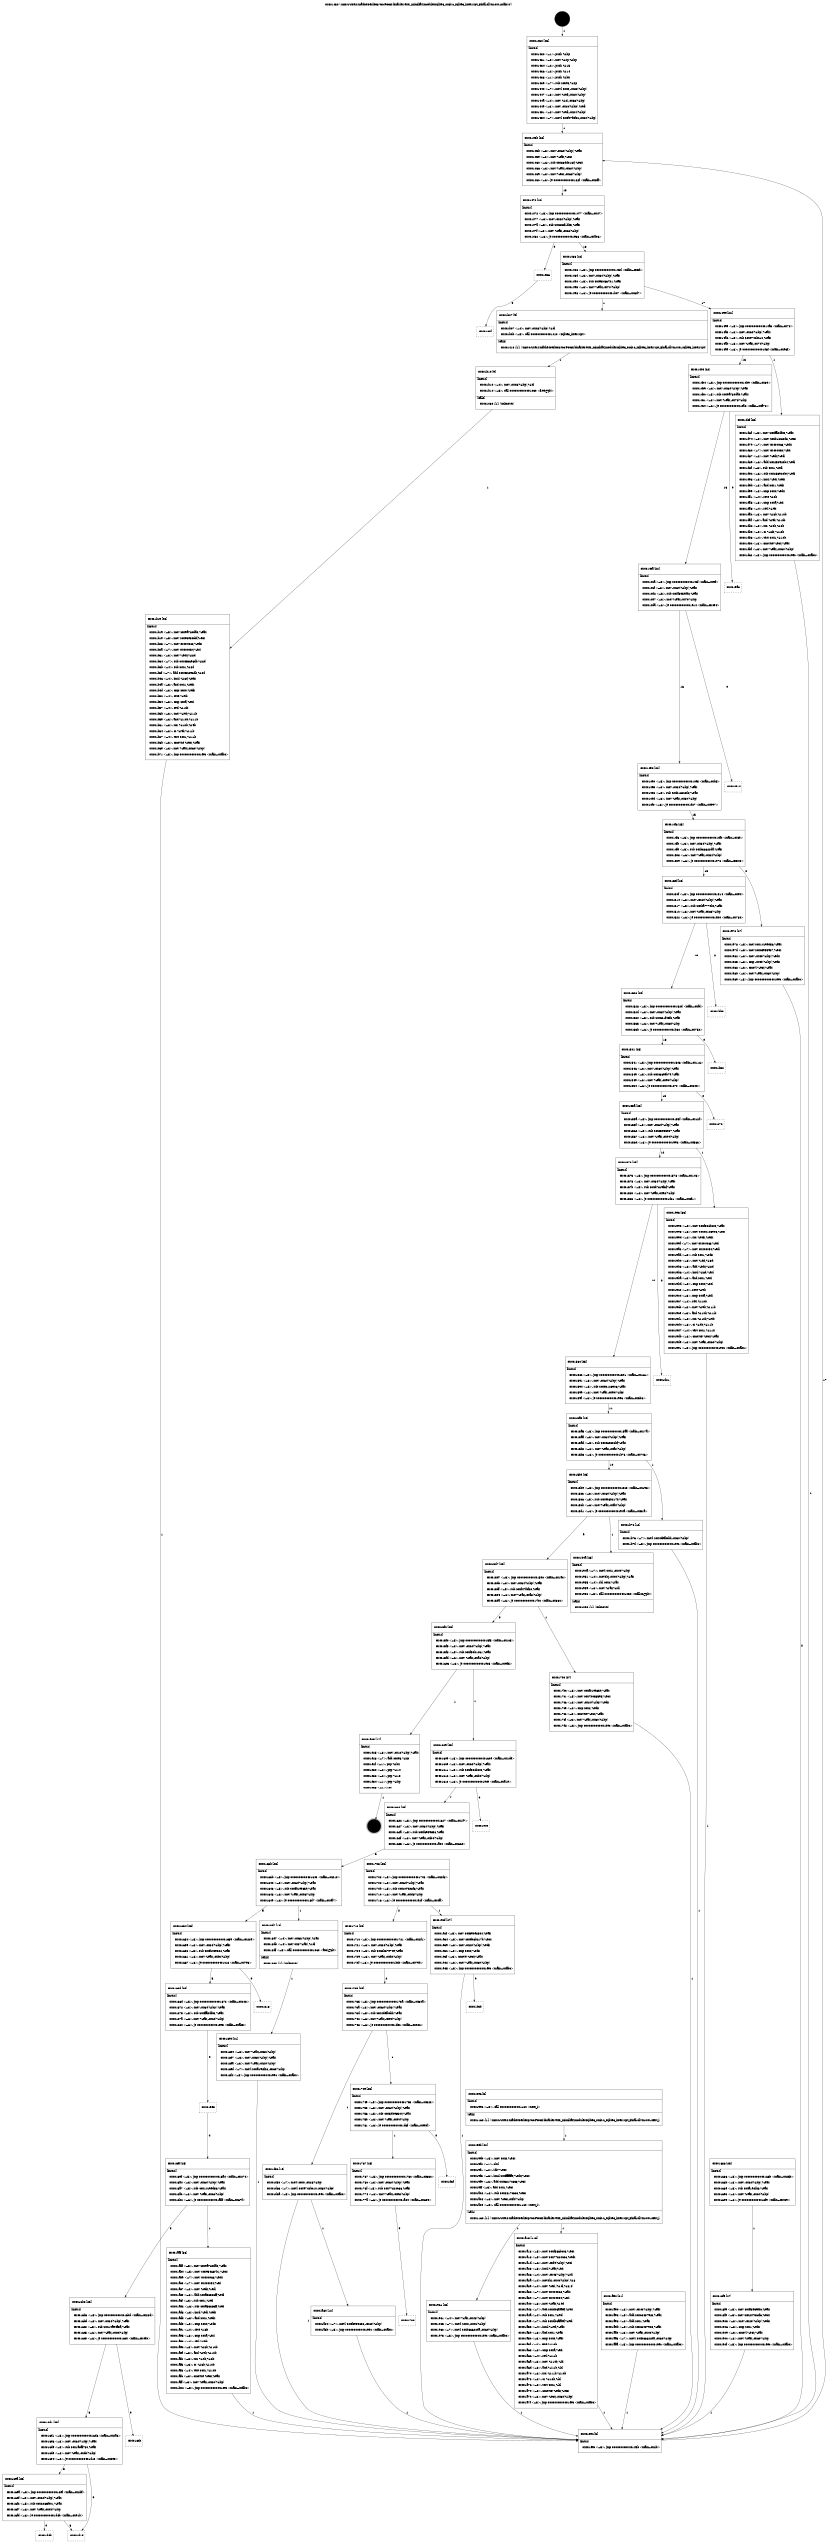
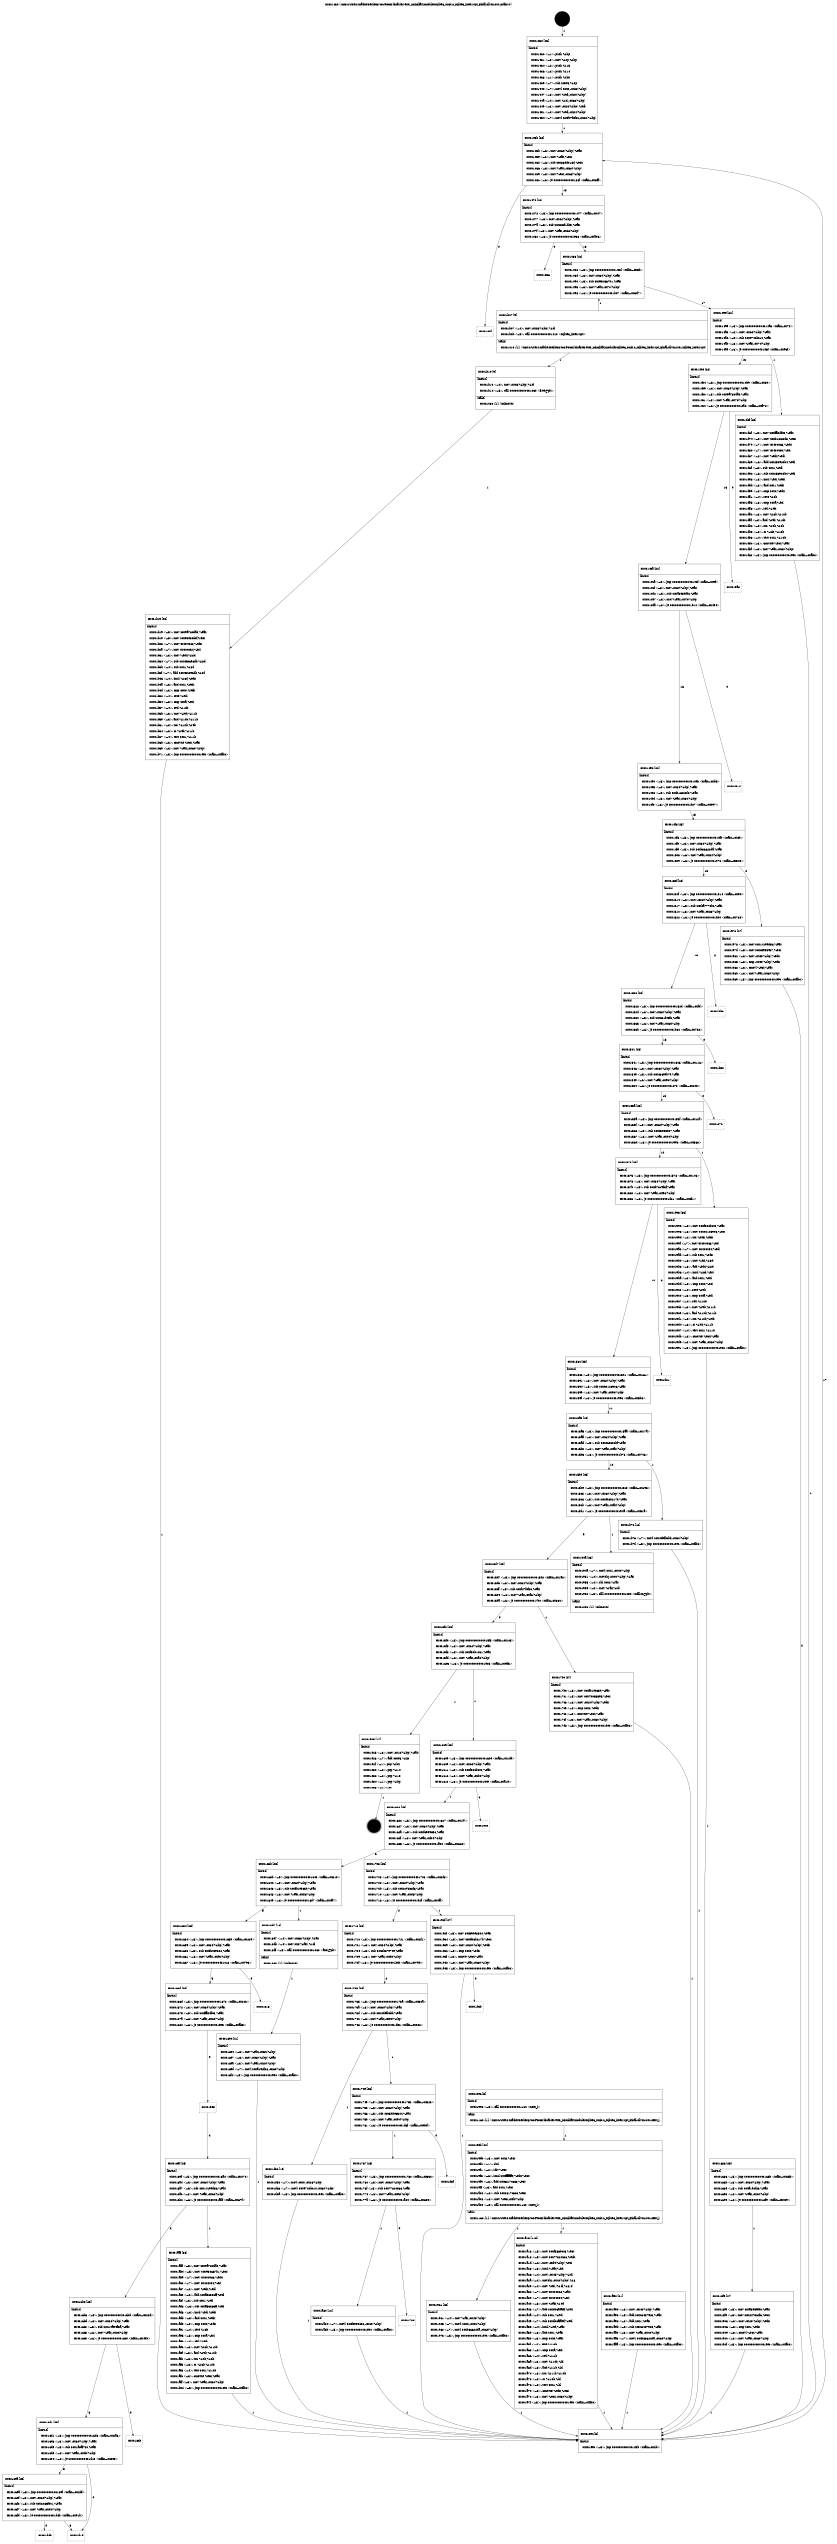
edge "0x401e36" -> "0x40182f": now "0x40145b [23]" -> "0x40182f"
edge "0x401488 [22]" -> "0x401b07 [9]": reversed
edge "0x401d5c [19]" -> "0x401a84 [12]": now "0x401767 [25]" -> "0x401a84 [12]"
